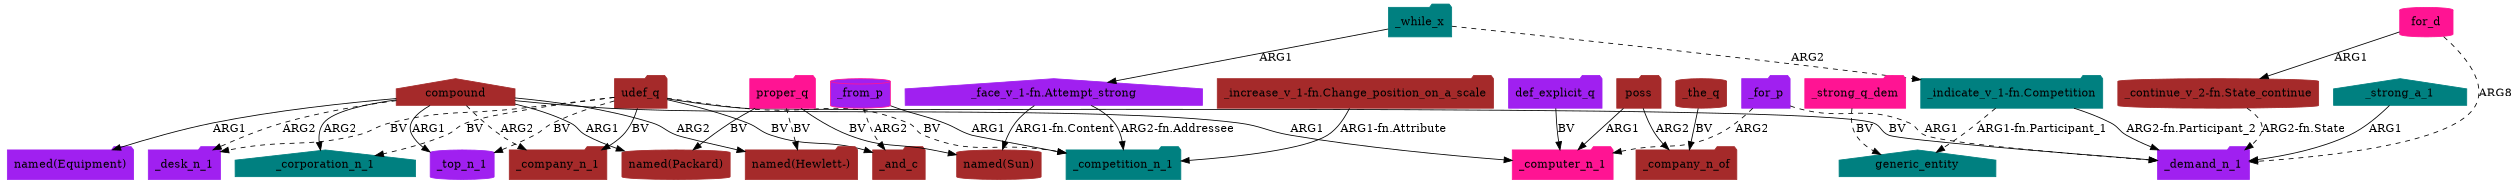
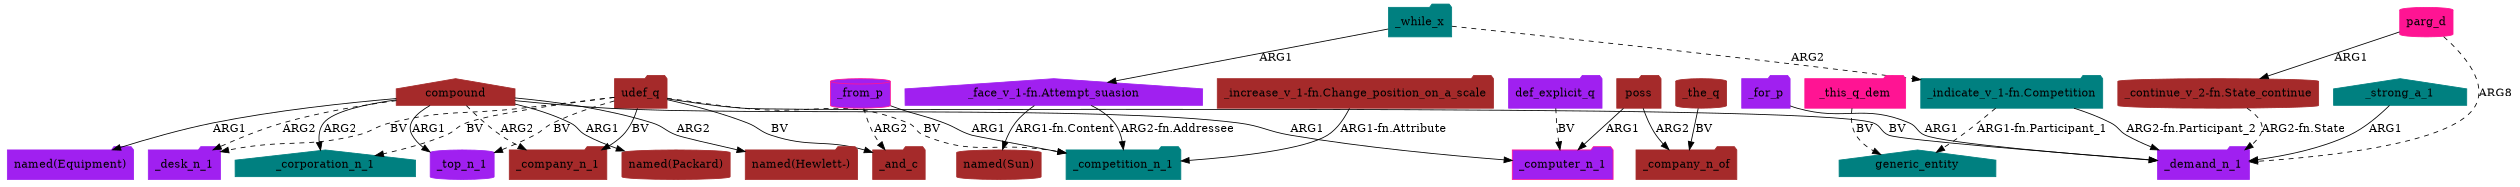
node "for_d": label "for_d" -> "parg_d"
node "proper_q": removed
node "_face_v_1-fn.Attempt_strong": label "_face_v_1-fn.Attempt_strong" -> "_face_v_1-fn.Attempt_suasion"
node "_strong_q_dem": label "_strong_q_dem" -> "_this_q_dem"
edge "def_explicit_q" -> "_computer_n_1": style solid -> dashed
edge "_for_p" -> "_demand_n_1": style dashed -> solid
edge "_for_p" -> "_computer_n_1": removed, label "ARG2"
node "_computer_n_1": fillcolor deeppink -> purple
